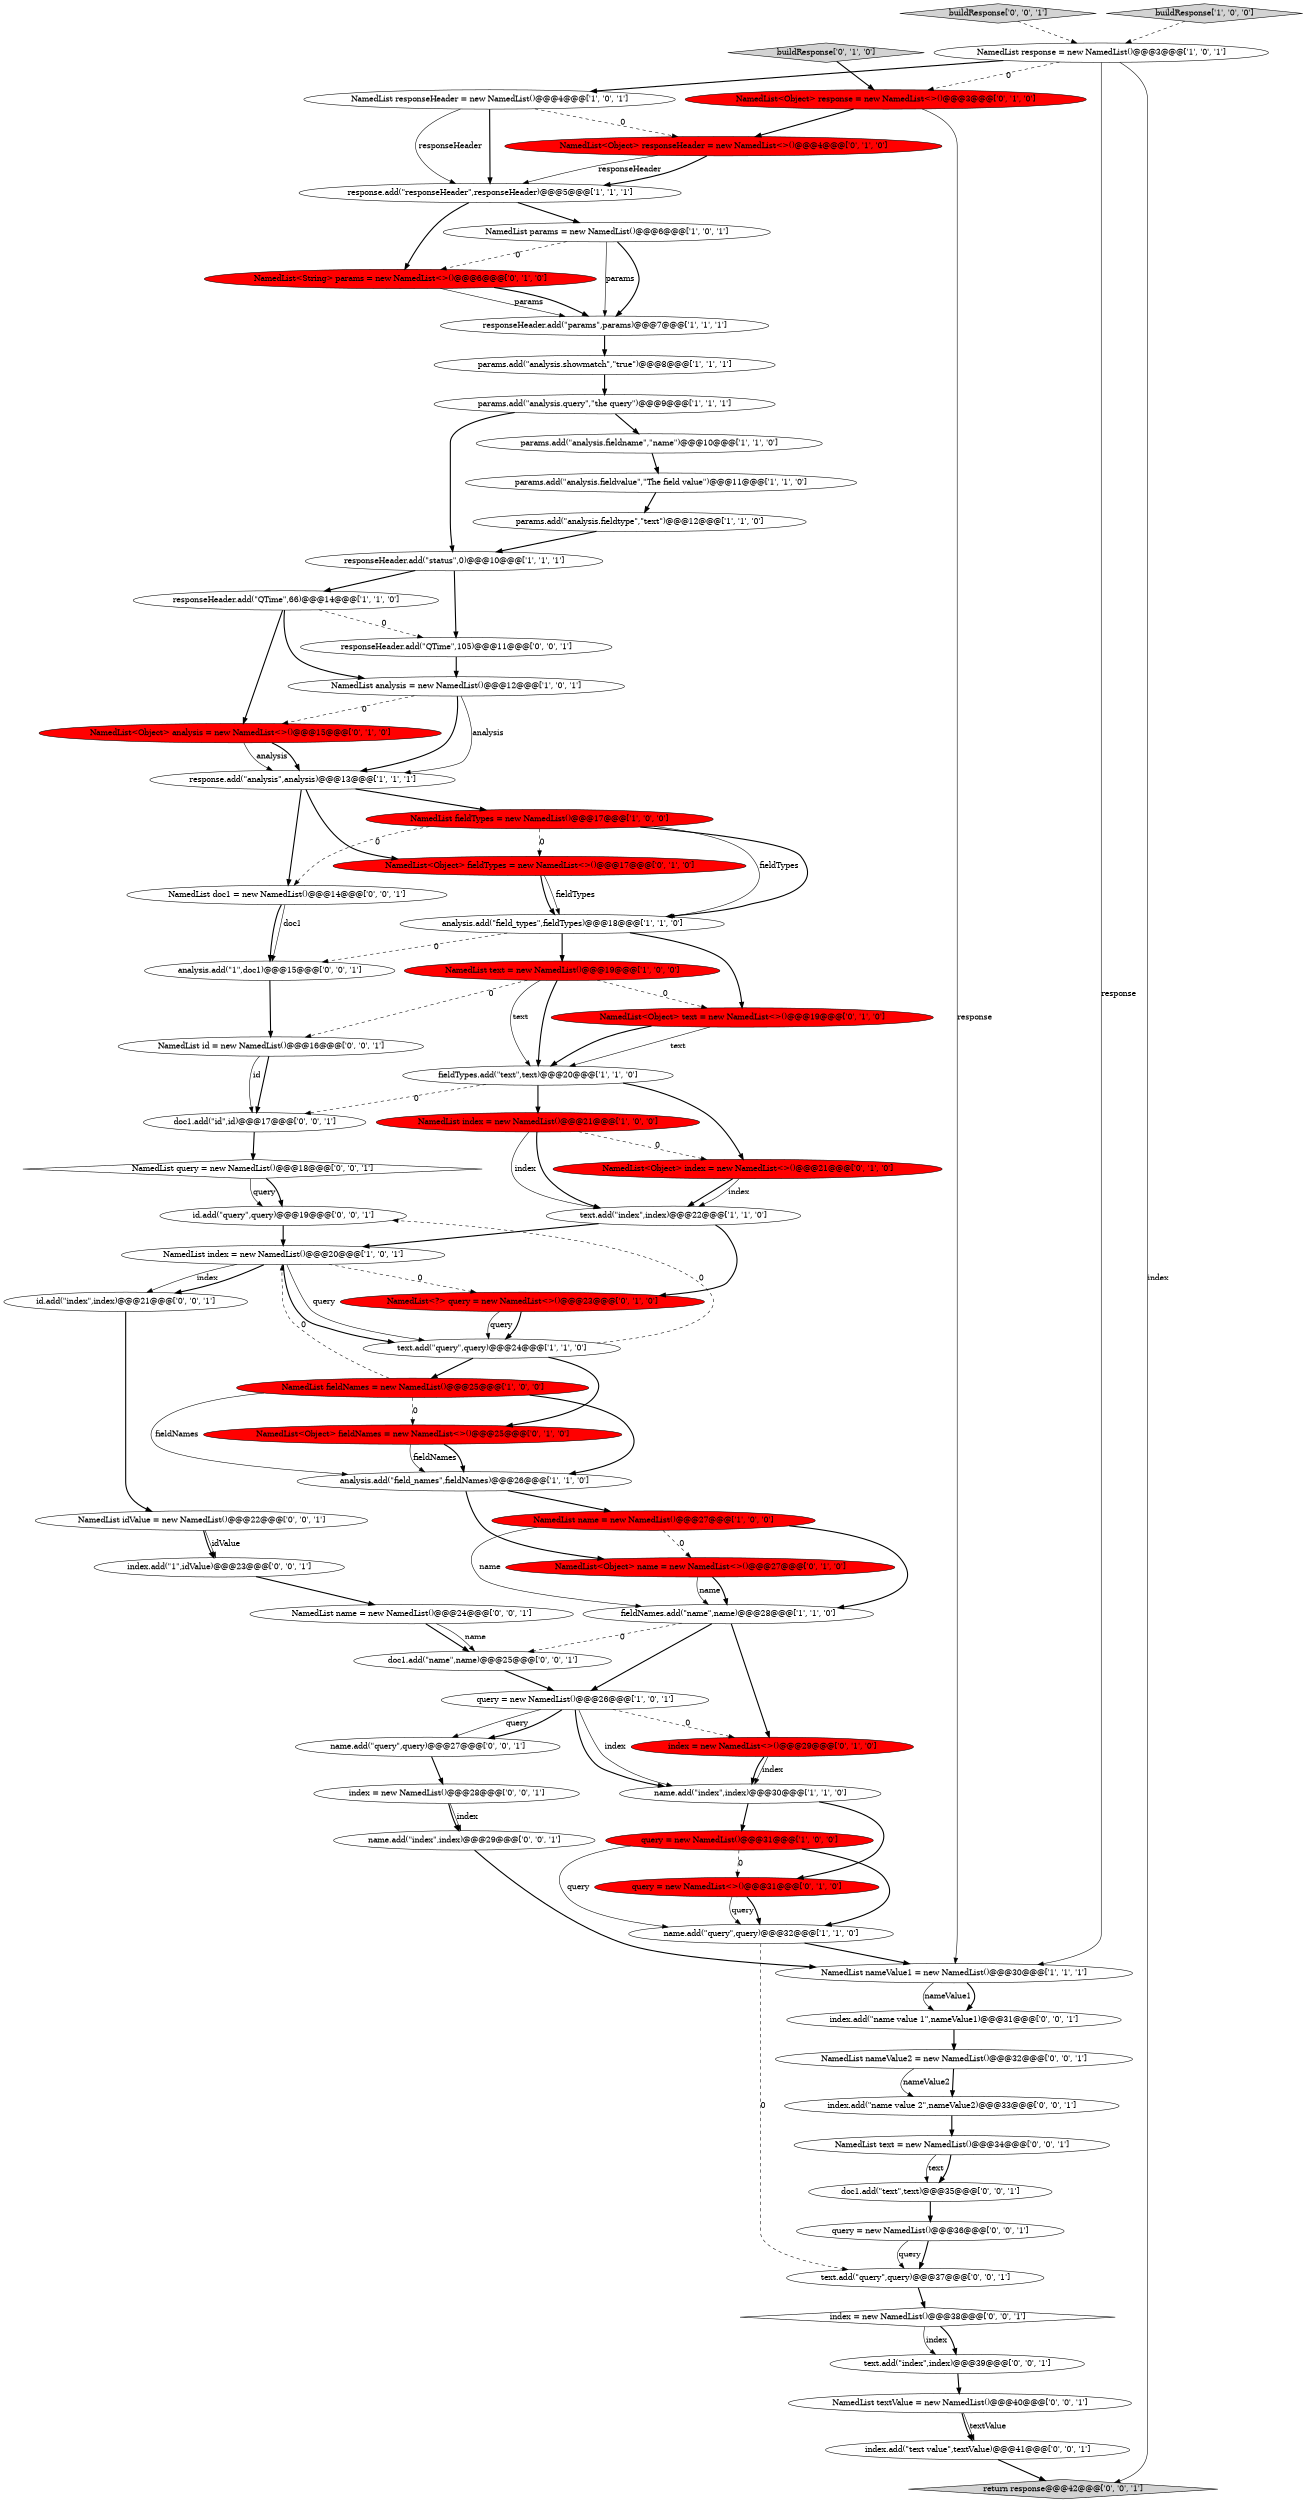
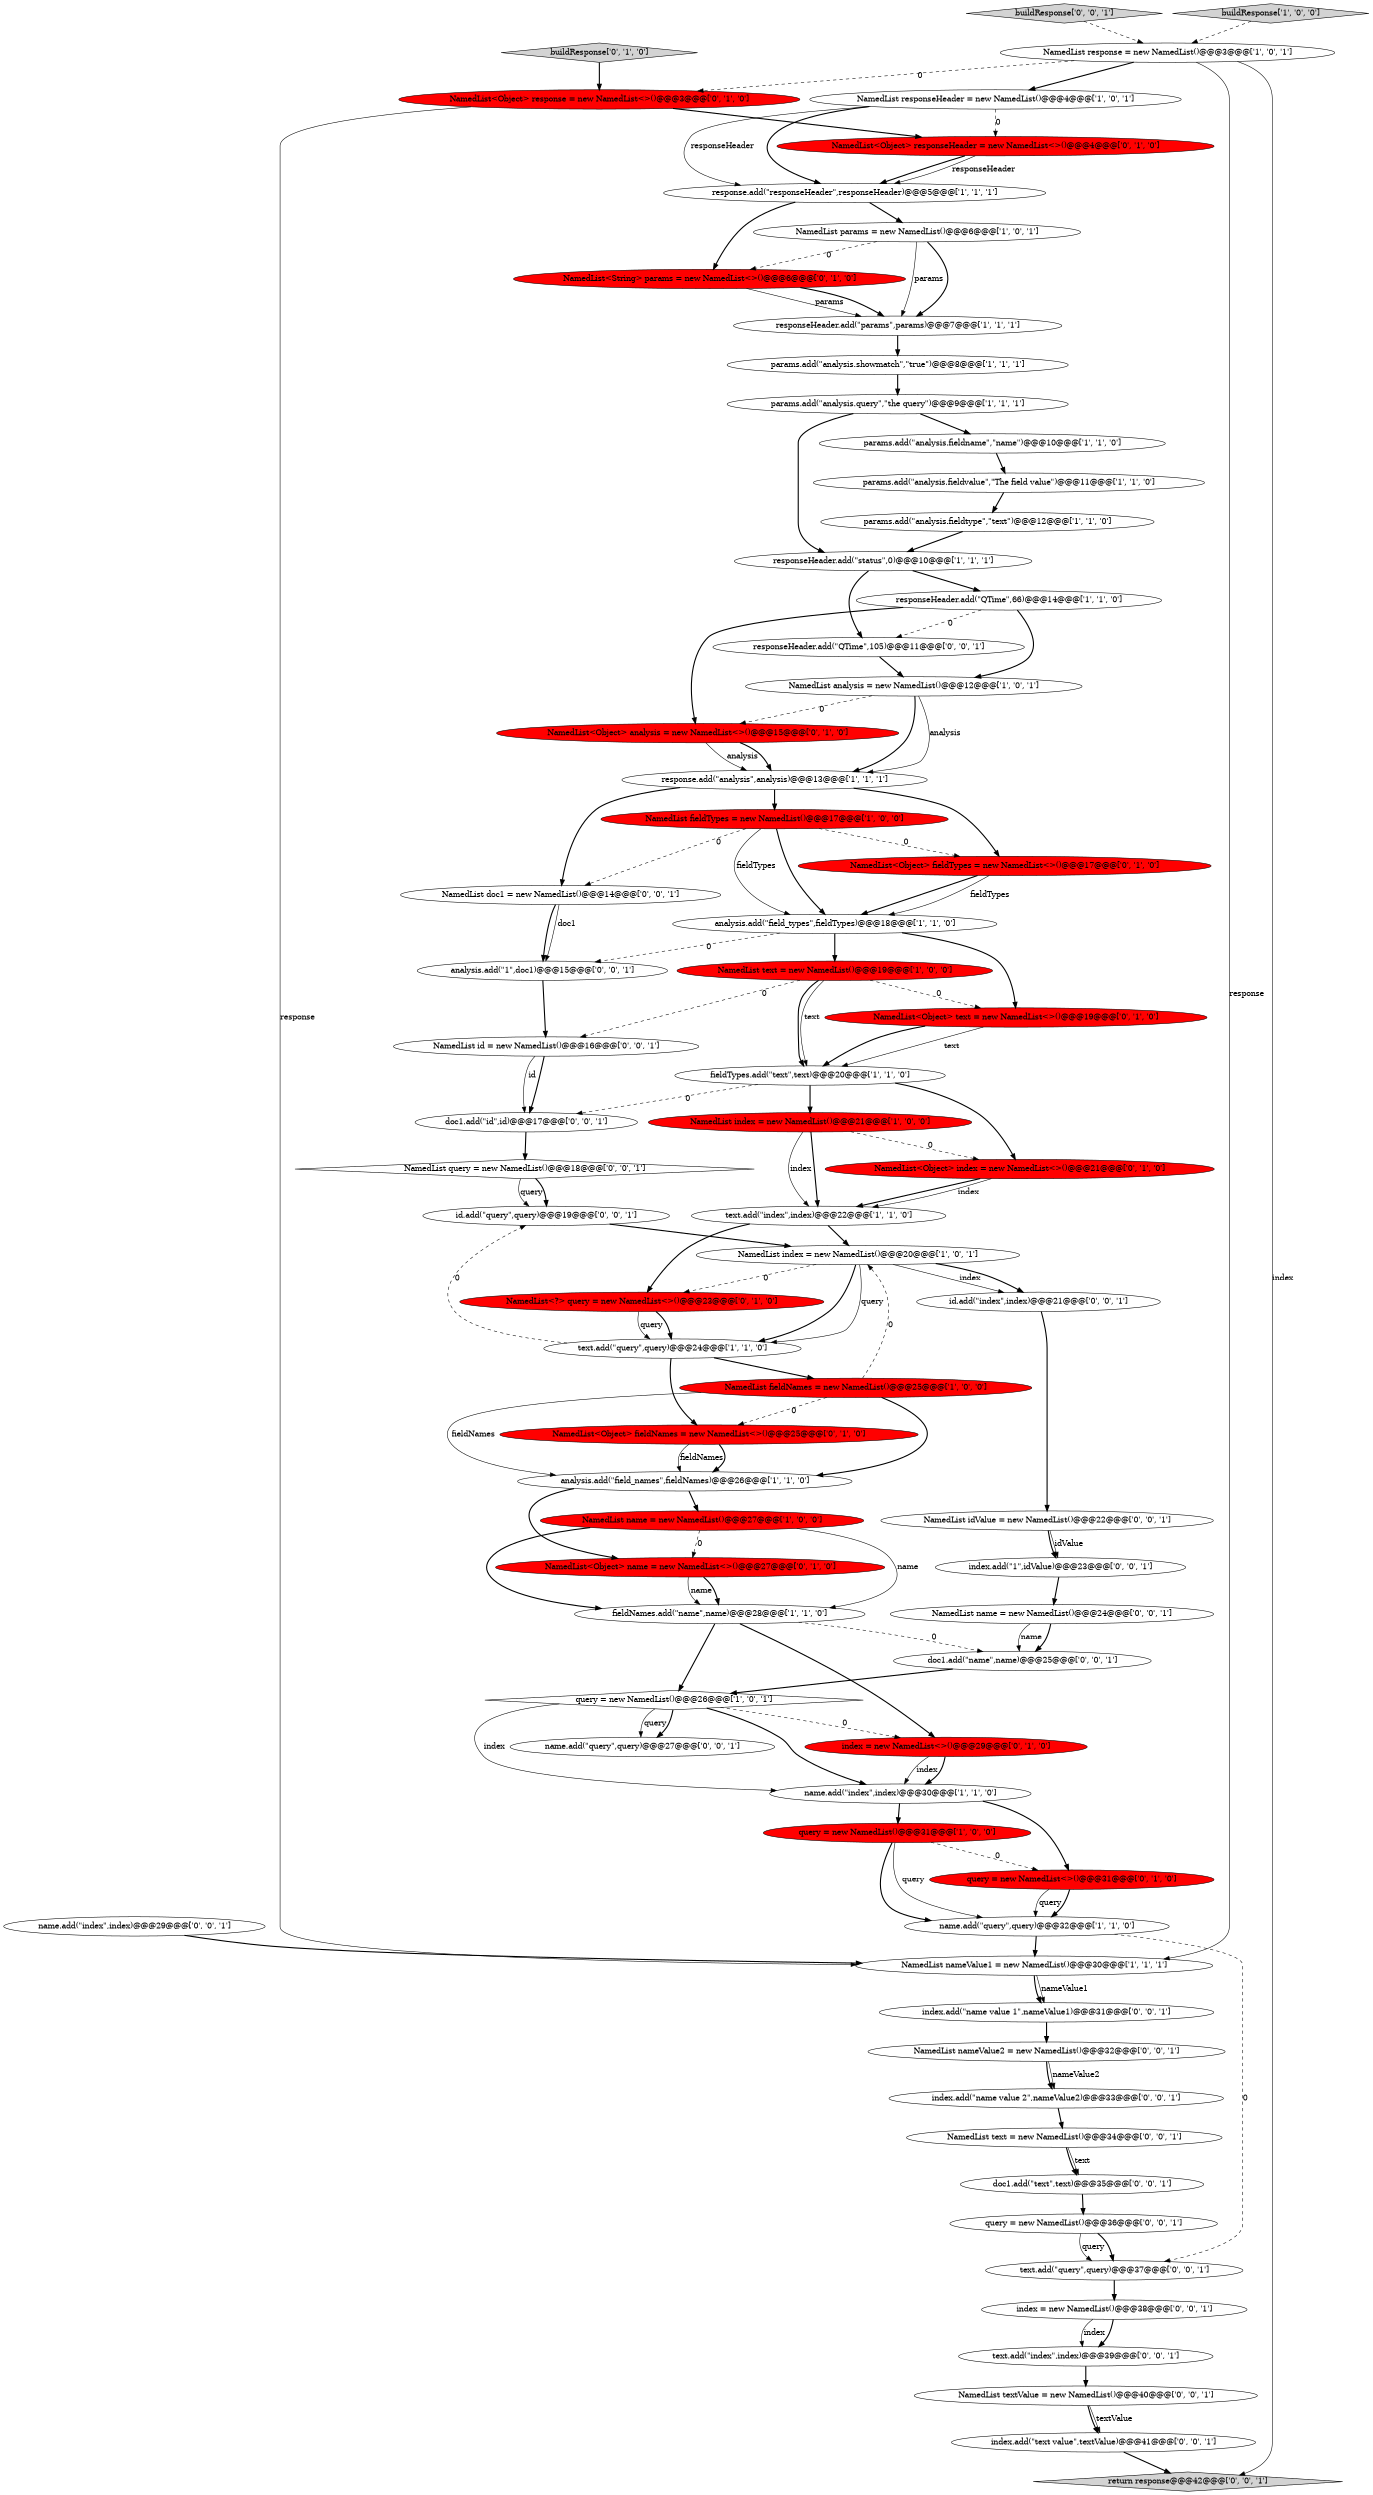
node "query = new NamedList()@@@26@@@['1', '0', '1']": shape ellipse -> diamond
node "index = new NamedList()@@@28@@@['0', '0', '1']": removed
node "index = new NamedList()@@@38@@@['0', '0', '1']": shape diamond -> ellipse
